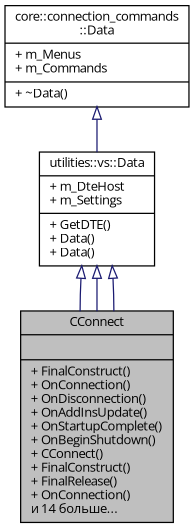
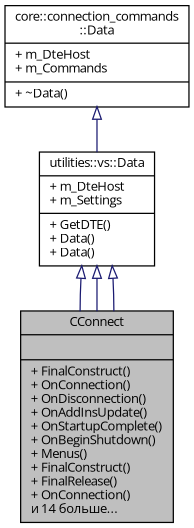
node "core::connection_commands": text "+ m_Menus" -> "+ m_DteHost"
node "CConnect": text "+ CConnect()" -> "+ Menus()"
